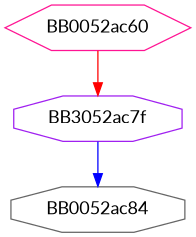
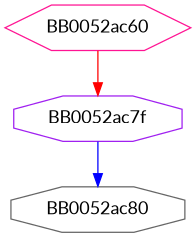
node "BB3052ac7f": label "BB3052ac7f" -> "BB0052ac7f"
node "BB0052ac84": label "BB0052ac84" -> "BB0052ac80"
